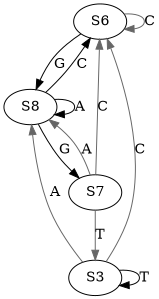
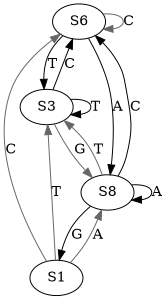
edge "S6" -> "S3": added, label "T"
edge "S6" -> "S8": label "G" -> "A"
edge "S8" -> "S3": added, label "T"
edge "S3" -> "S6": color gray40 -> black
edge "S3" -> "S8": label "A" -> "G"
node "S7": label "S7" -> "S1"
